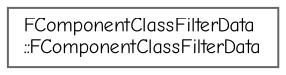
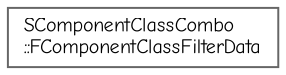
node "FComponentClassFilterData ::FComponentClassFilterData": label "FComponentClassFilterData ::FComponentClassFilterData" -> "SComponentClassCombo ::FComponentClassFilterData"
